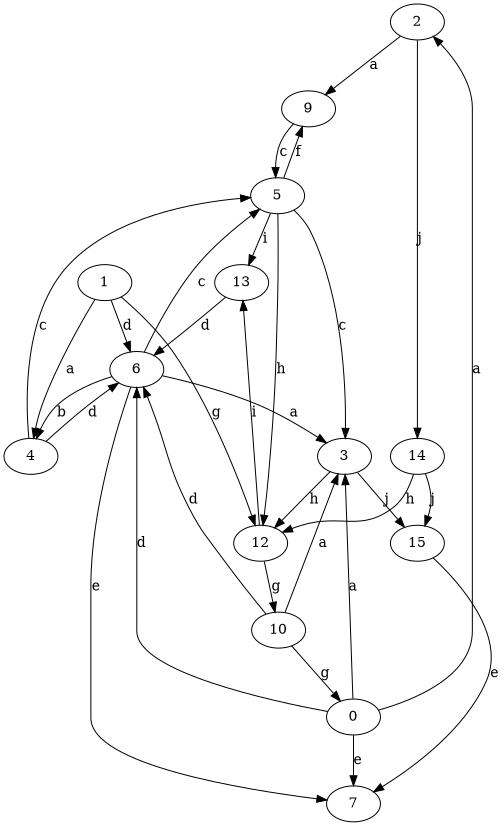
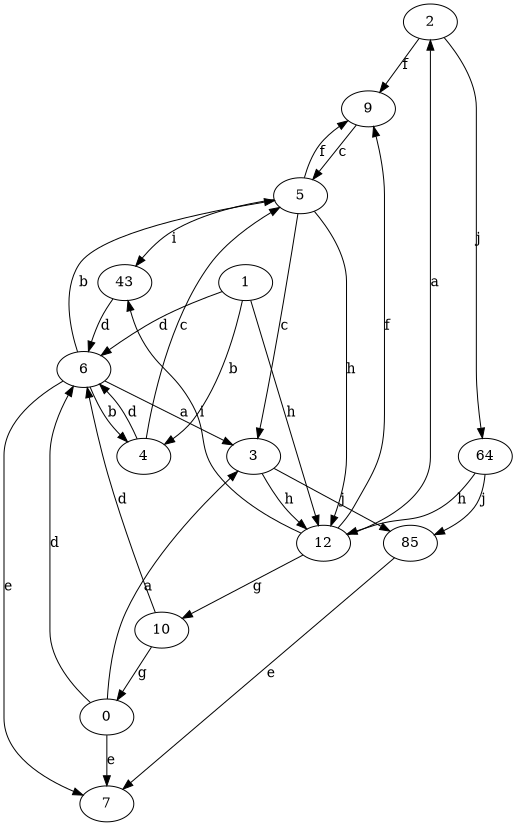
edge "2" -> "9": label "a" -> "f"
edge "6" -> "5": label "c" -> "b"
node "13": label "13" -> "43"
edge "12" -> "9": added, label "f"
edge "1" -> "4": label "a" -> "b"
edge "0" -> "2": now "12" -> "2"
edge "1" -> "12": label "g" -> "h"
node "14": label "14" -> "64"
node "15": label "15" -> "85"
edge "10" -> "3": removed, label "a"
